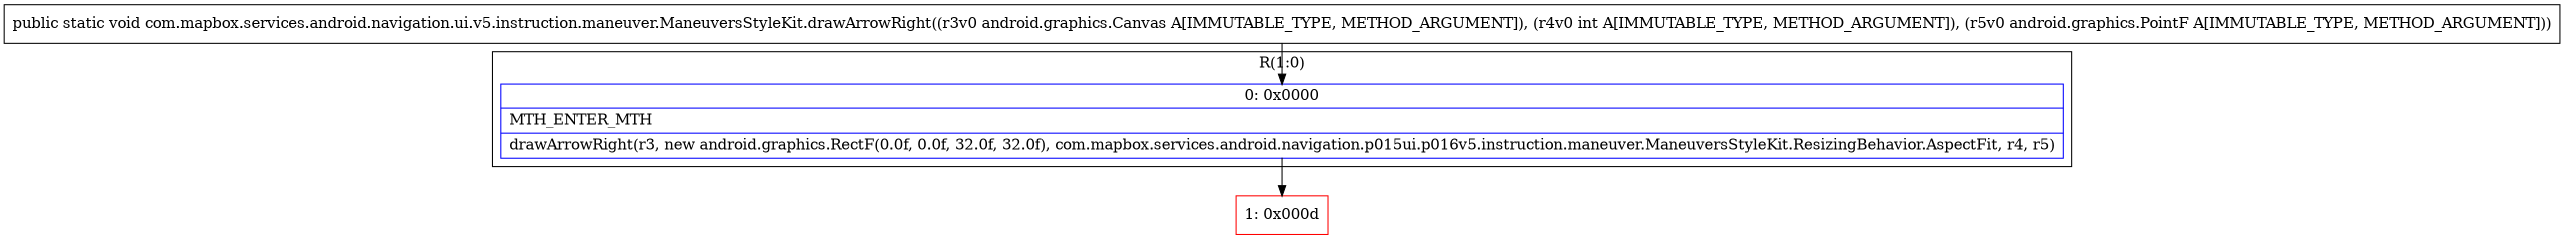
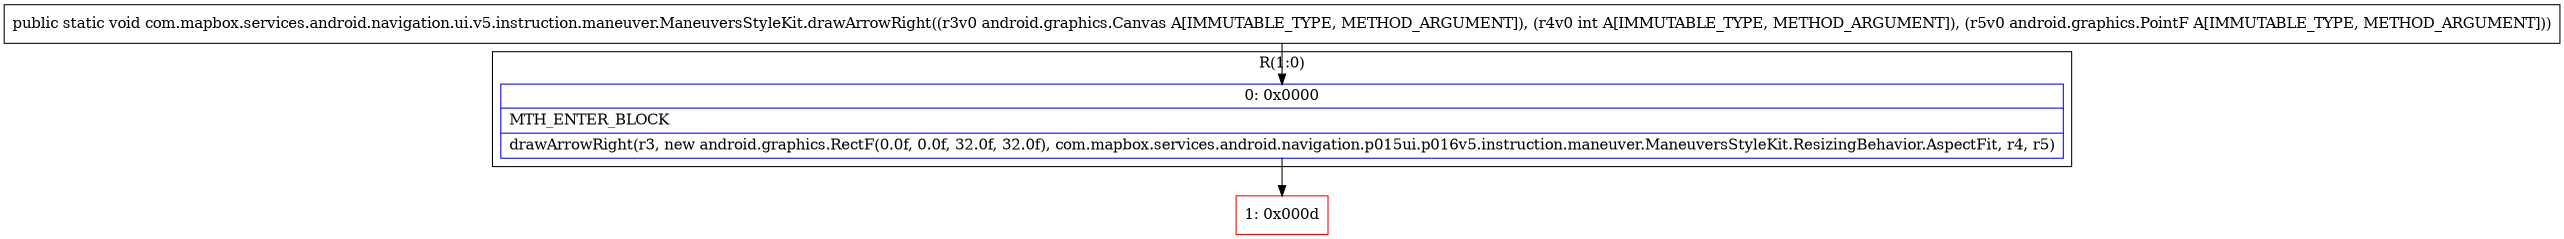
node "0: 0x0000": text "MTH_ENTER_MTH" -> "MTH_ENTER_BLOCK"
